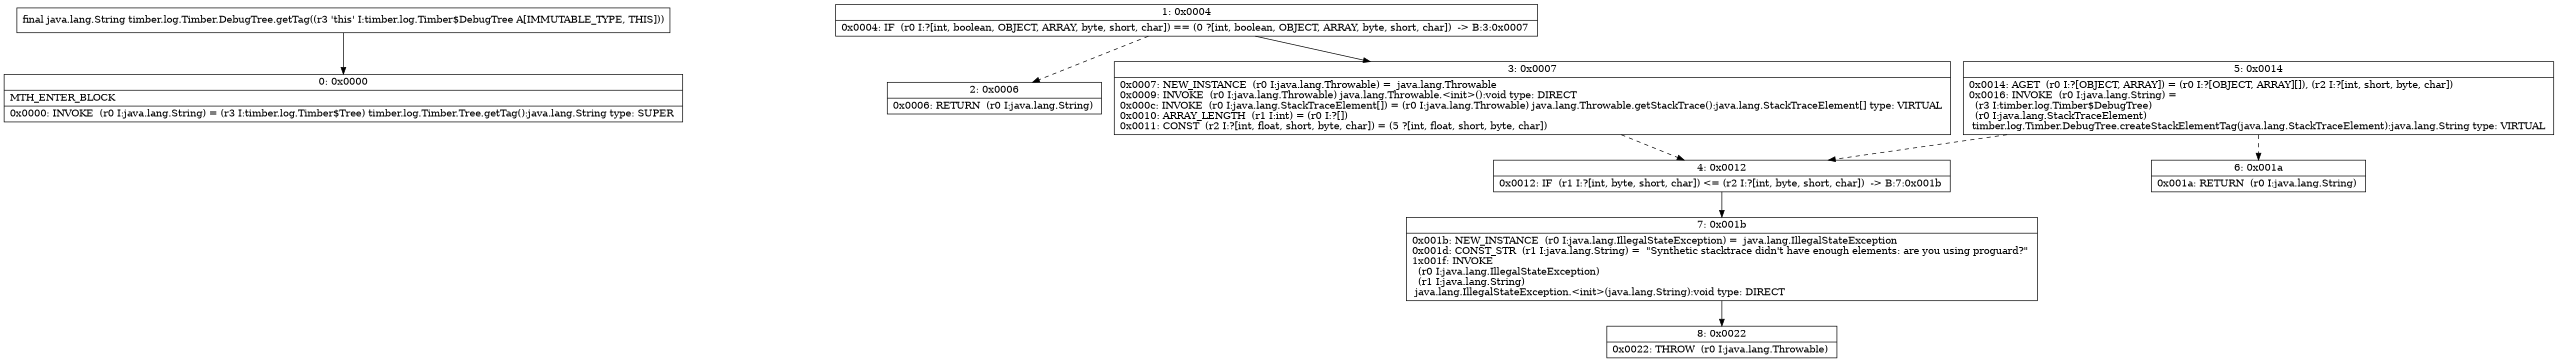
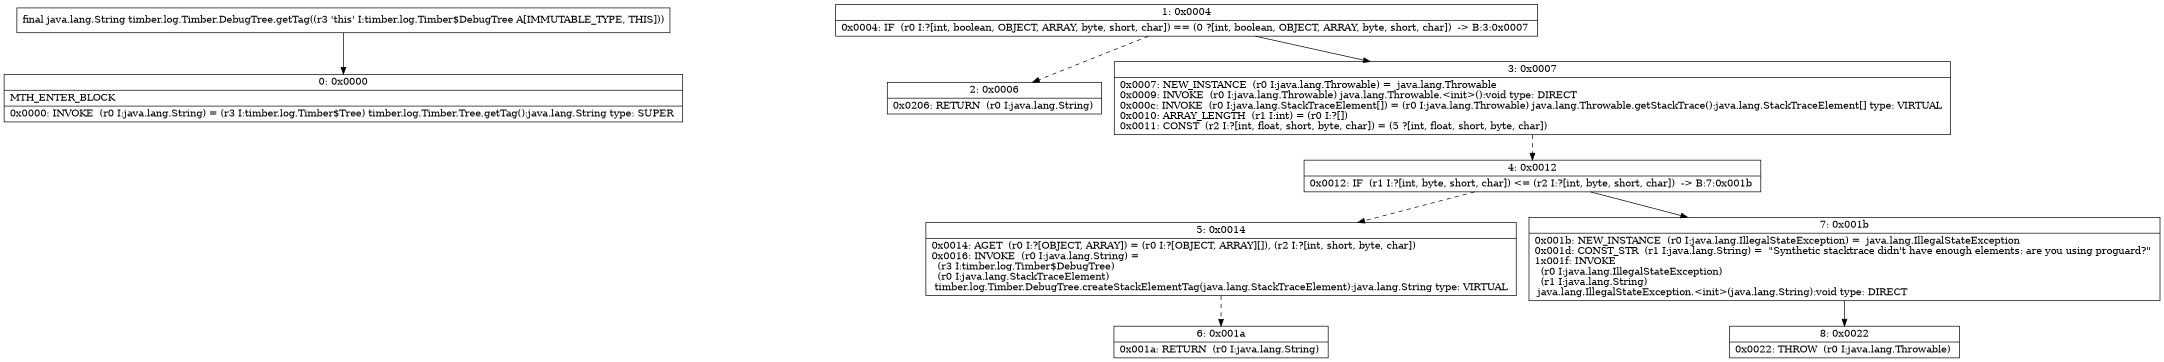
node "2: 0x0006": text "0x0006: RETURN  (r0 I:java.lang.String)" -> "0x0206: RETURN  (r0 I:java.lang.String)"
edge "5: 0x0014" -> "4: 0x0012": reversed
